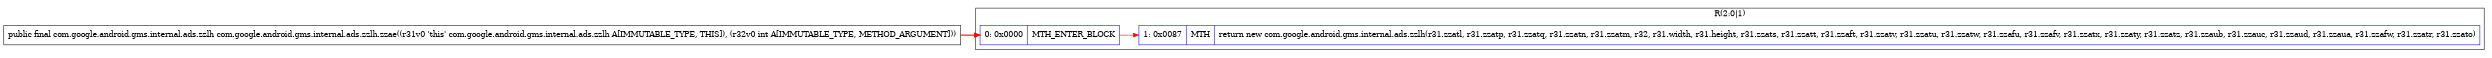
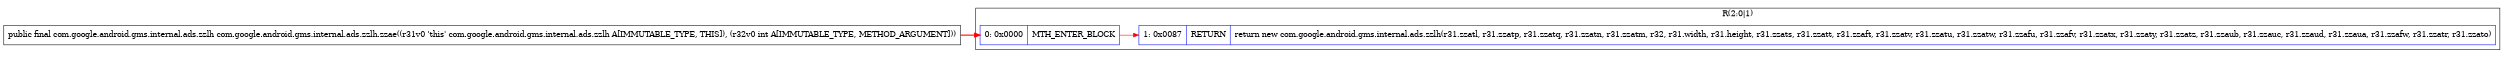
node "1: 0x0087": text "MTH" -> "RETURN"
